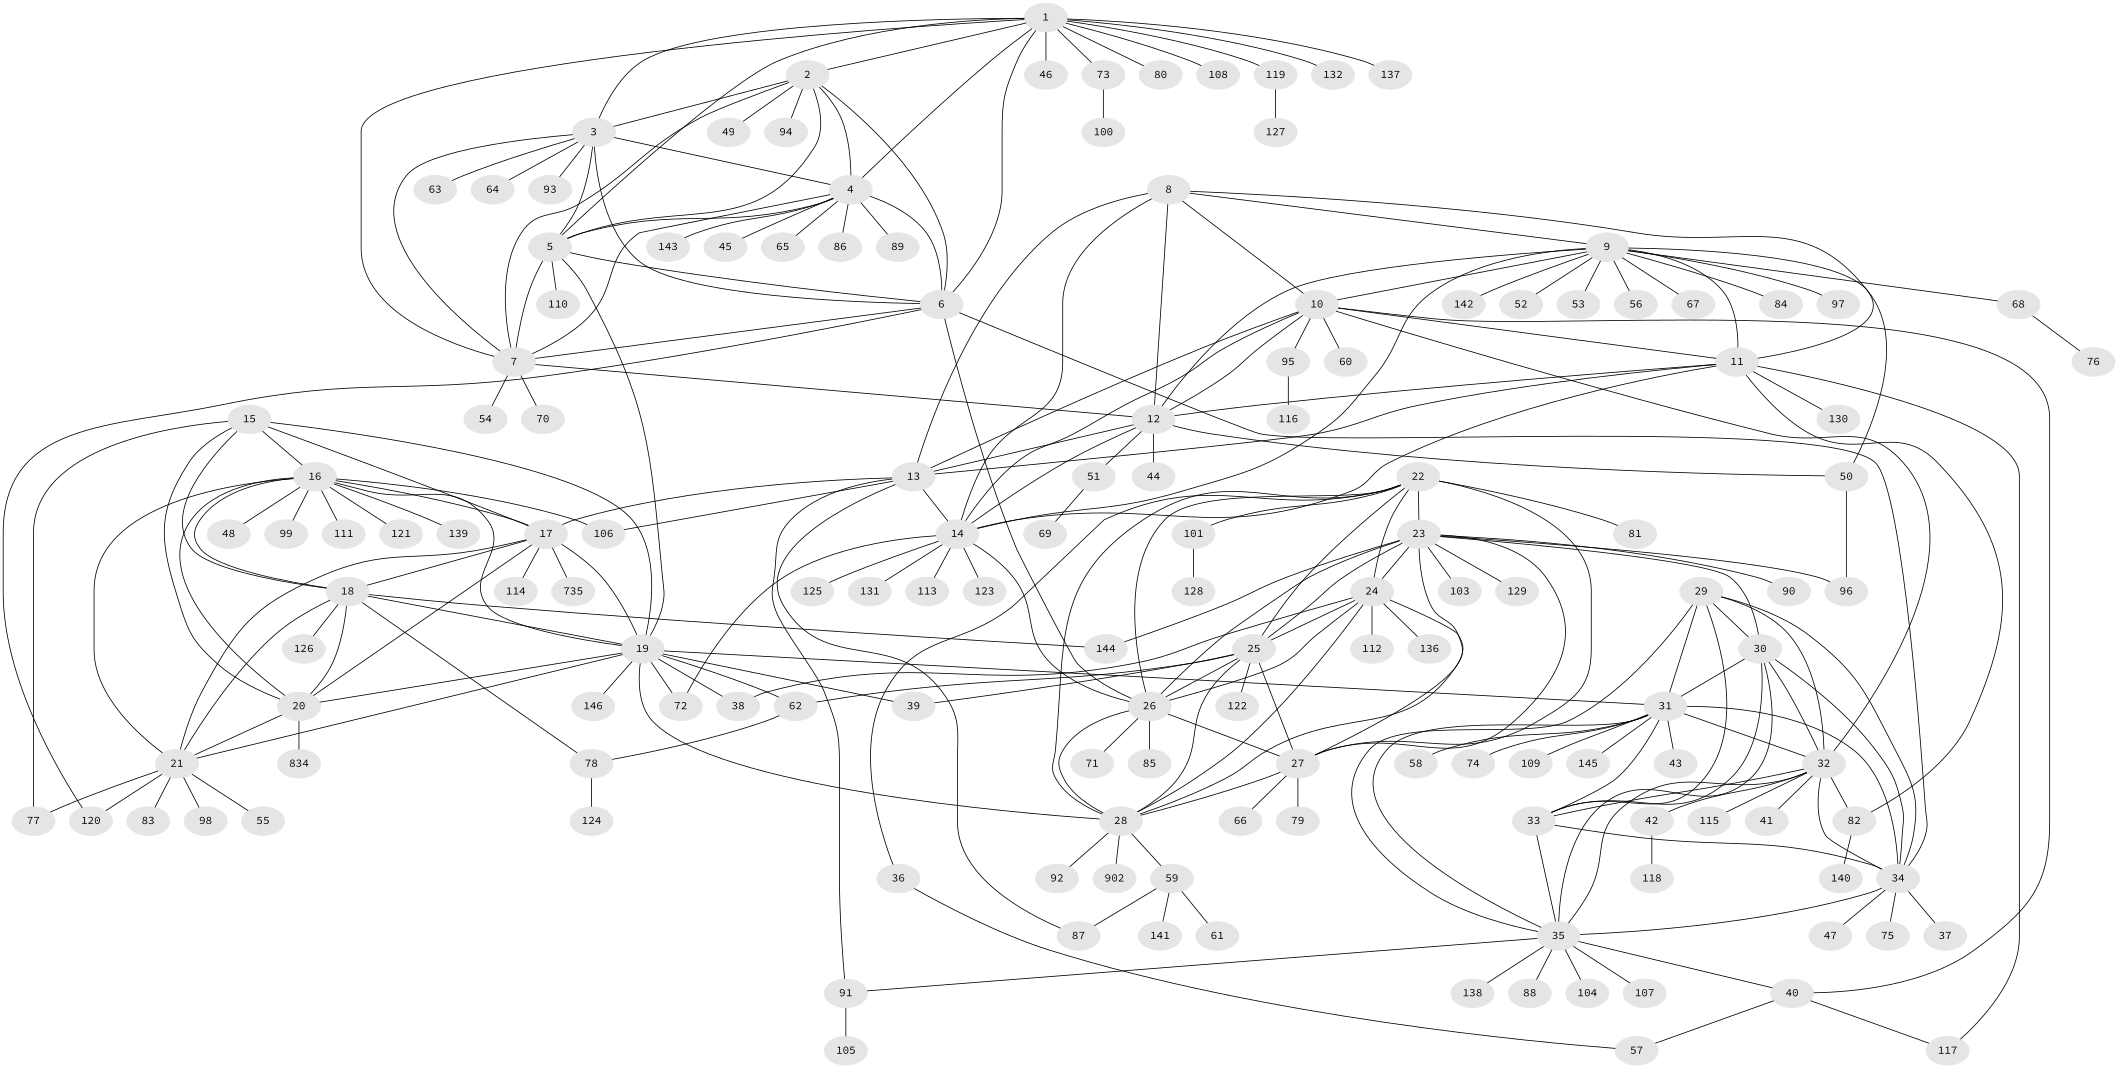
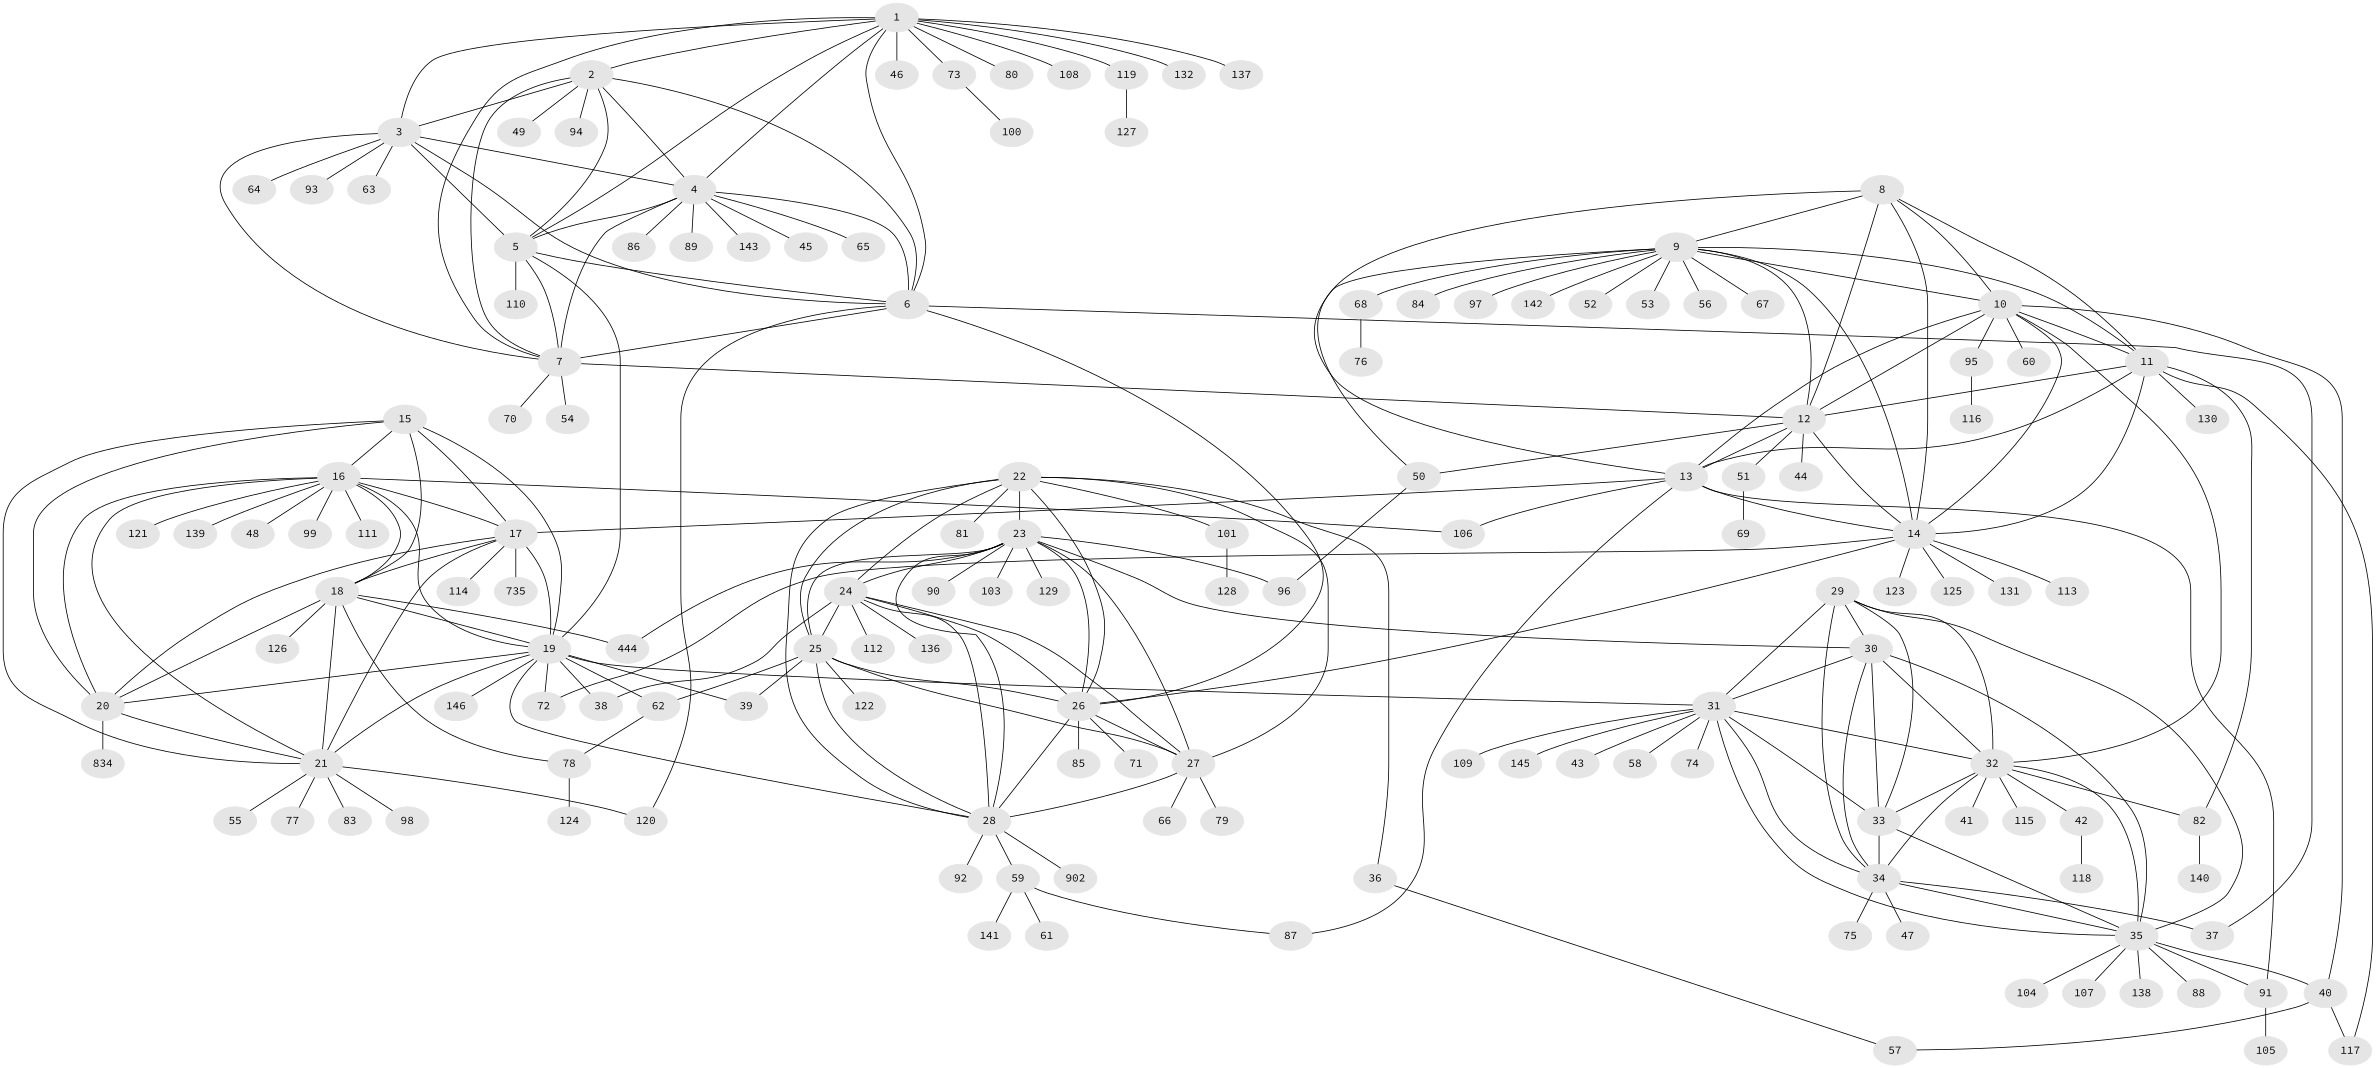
edge "6" -- "34": now "6" -- "37"
edge "15" -- "77": now "15" -- "21"
node "144": label "144" -> "444"
